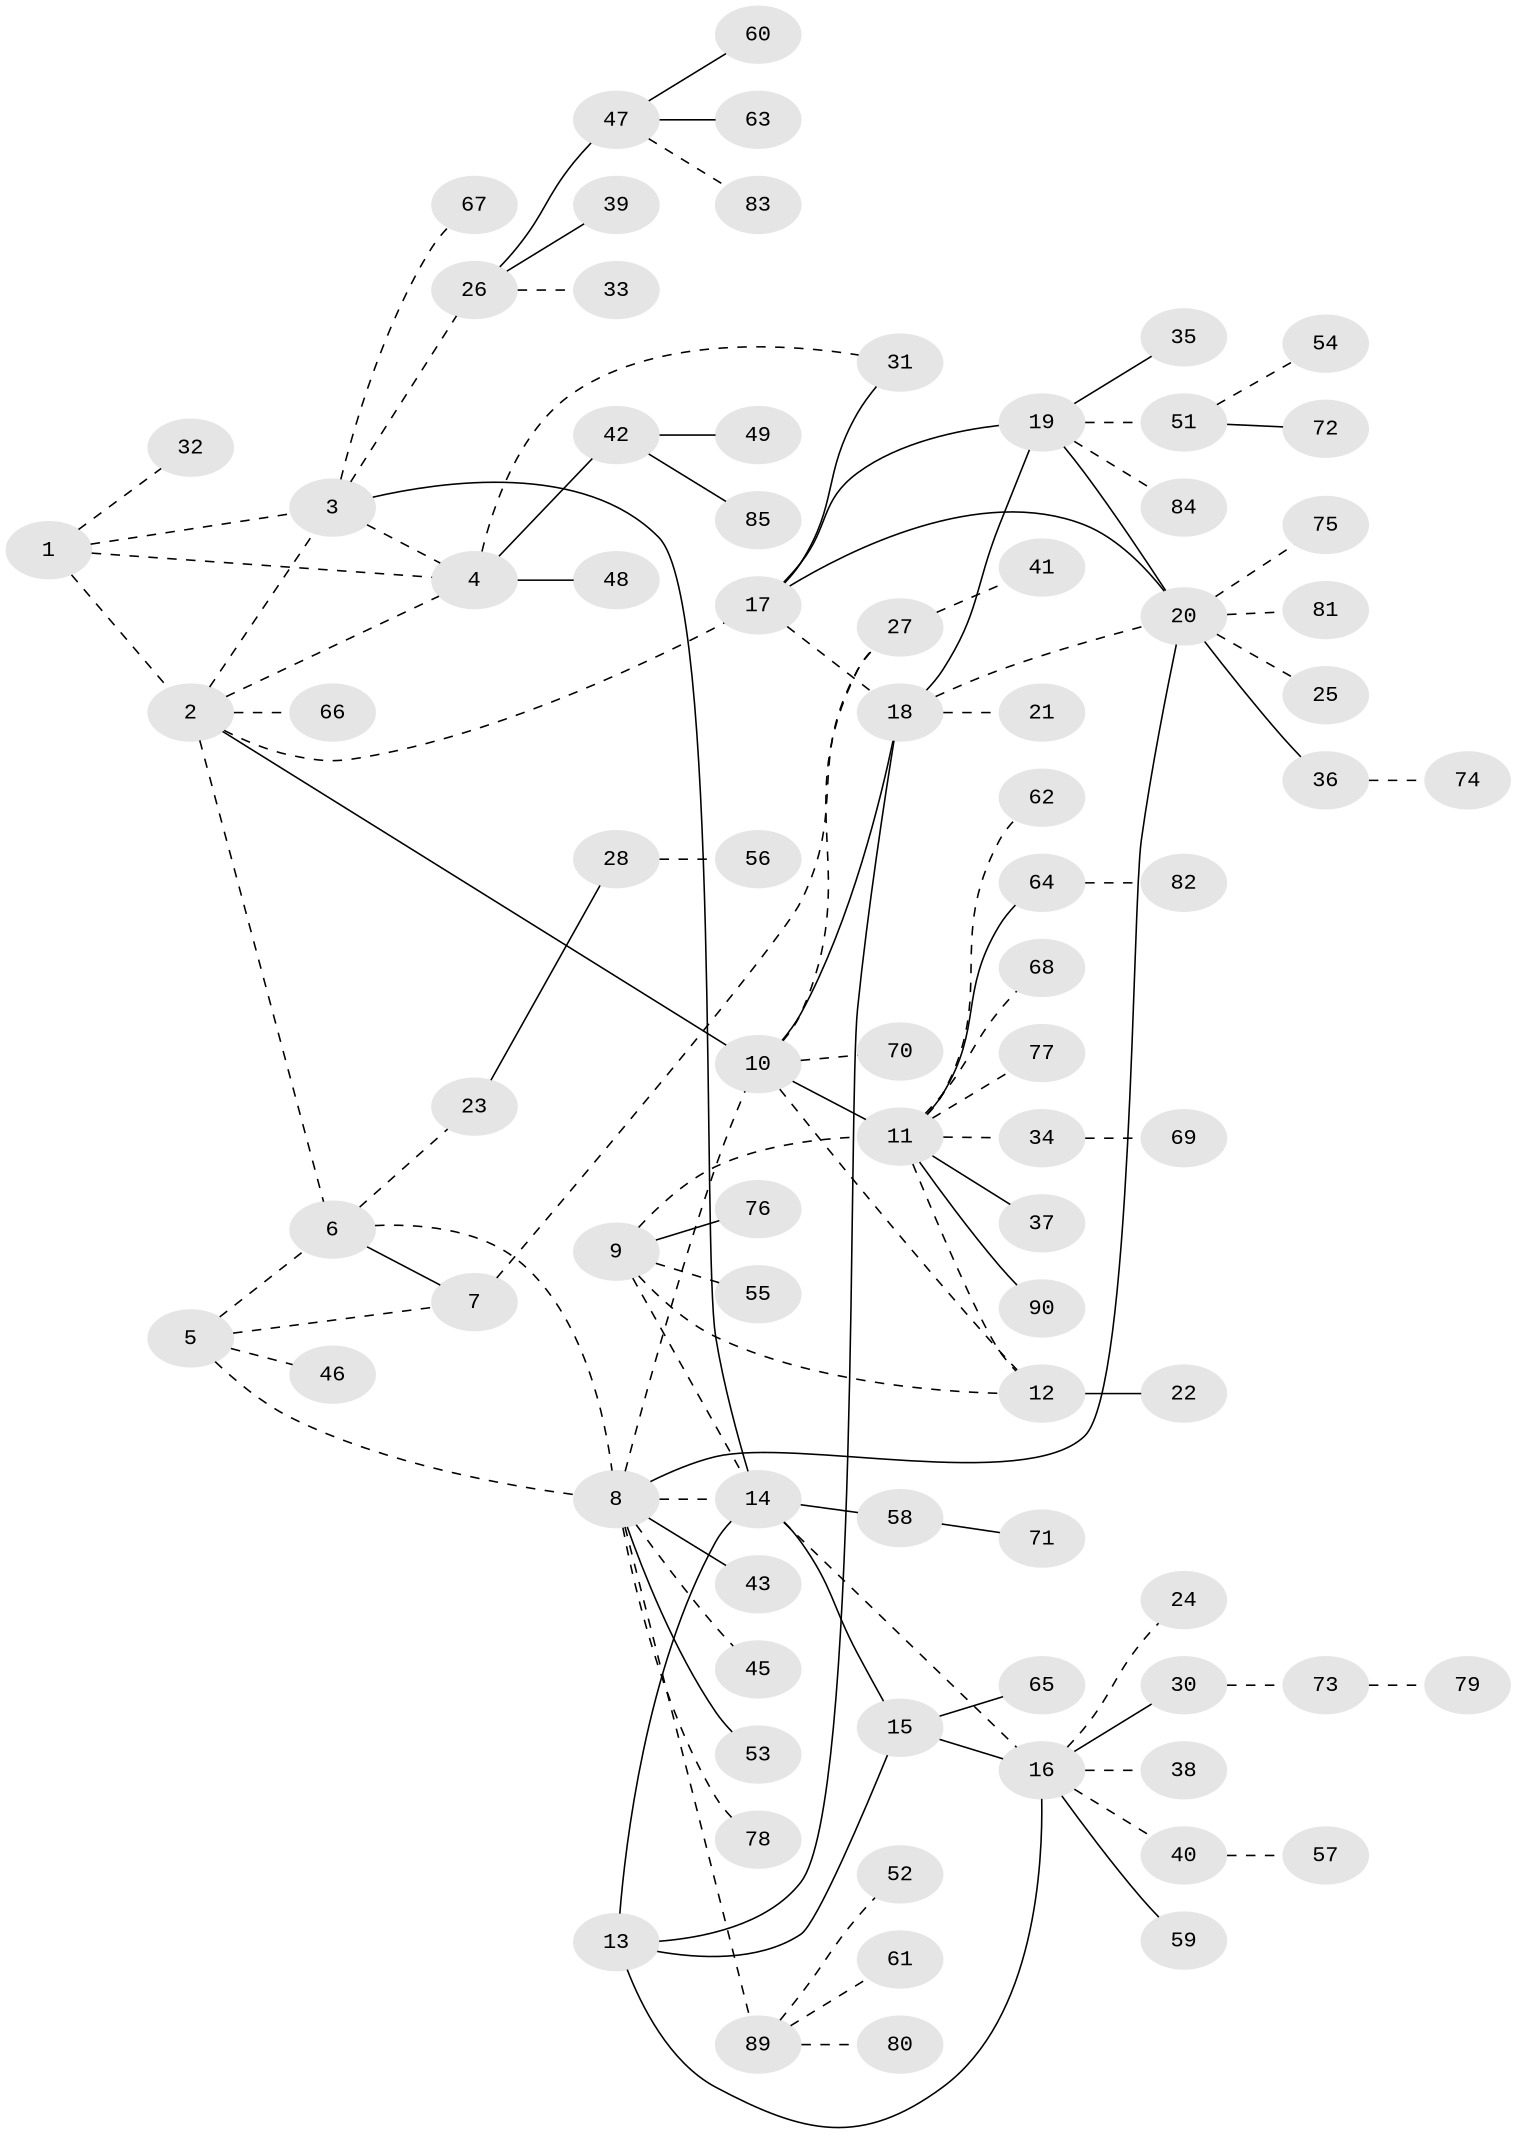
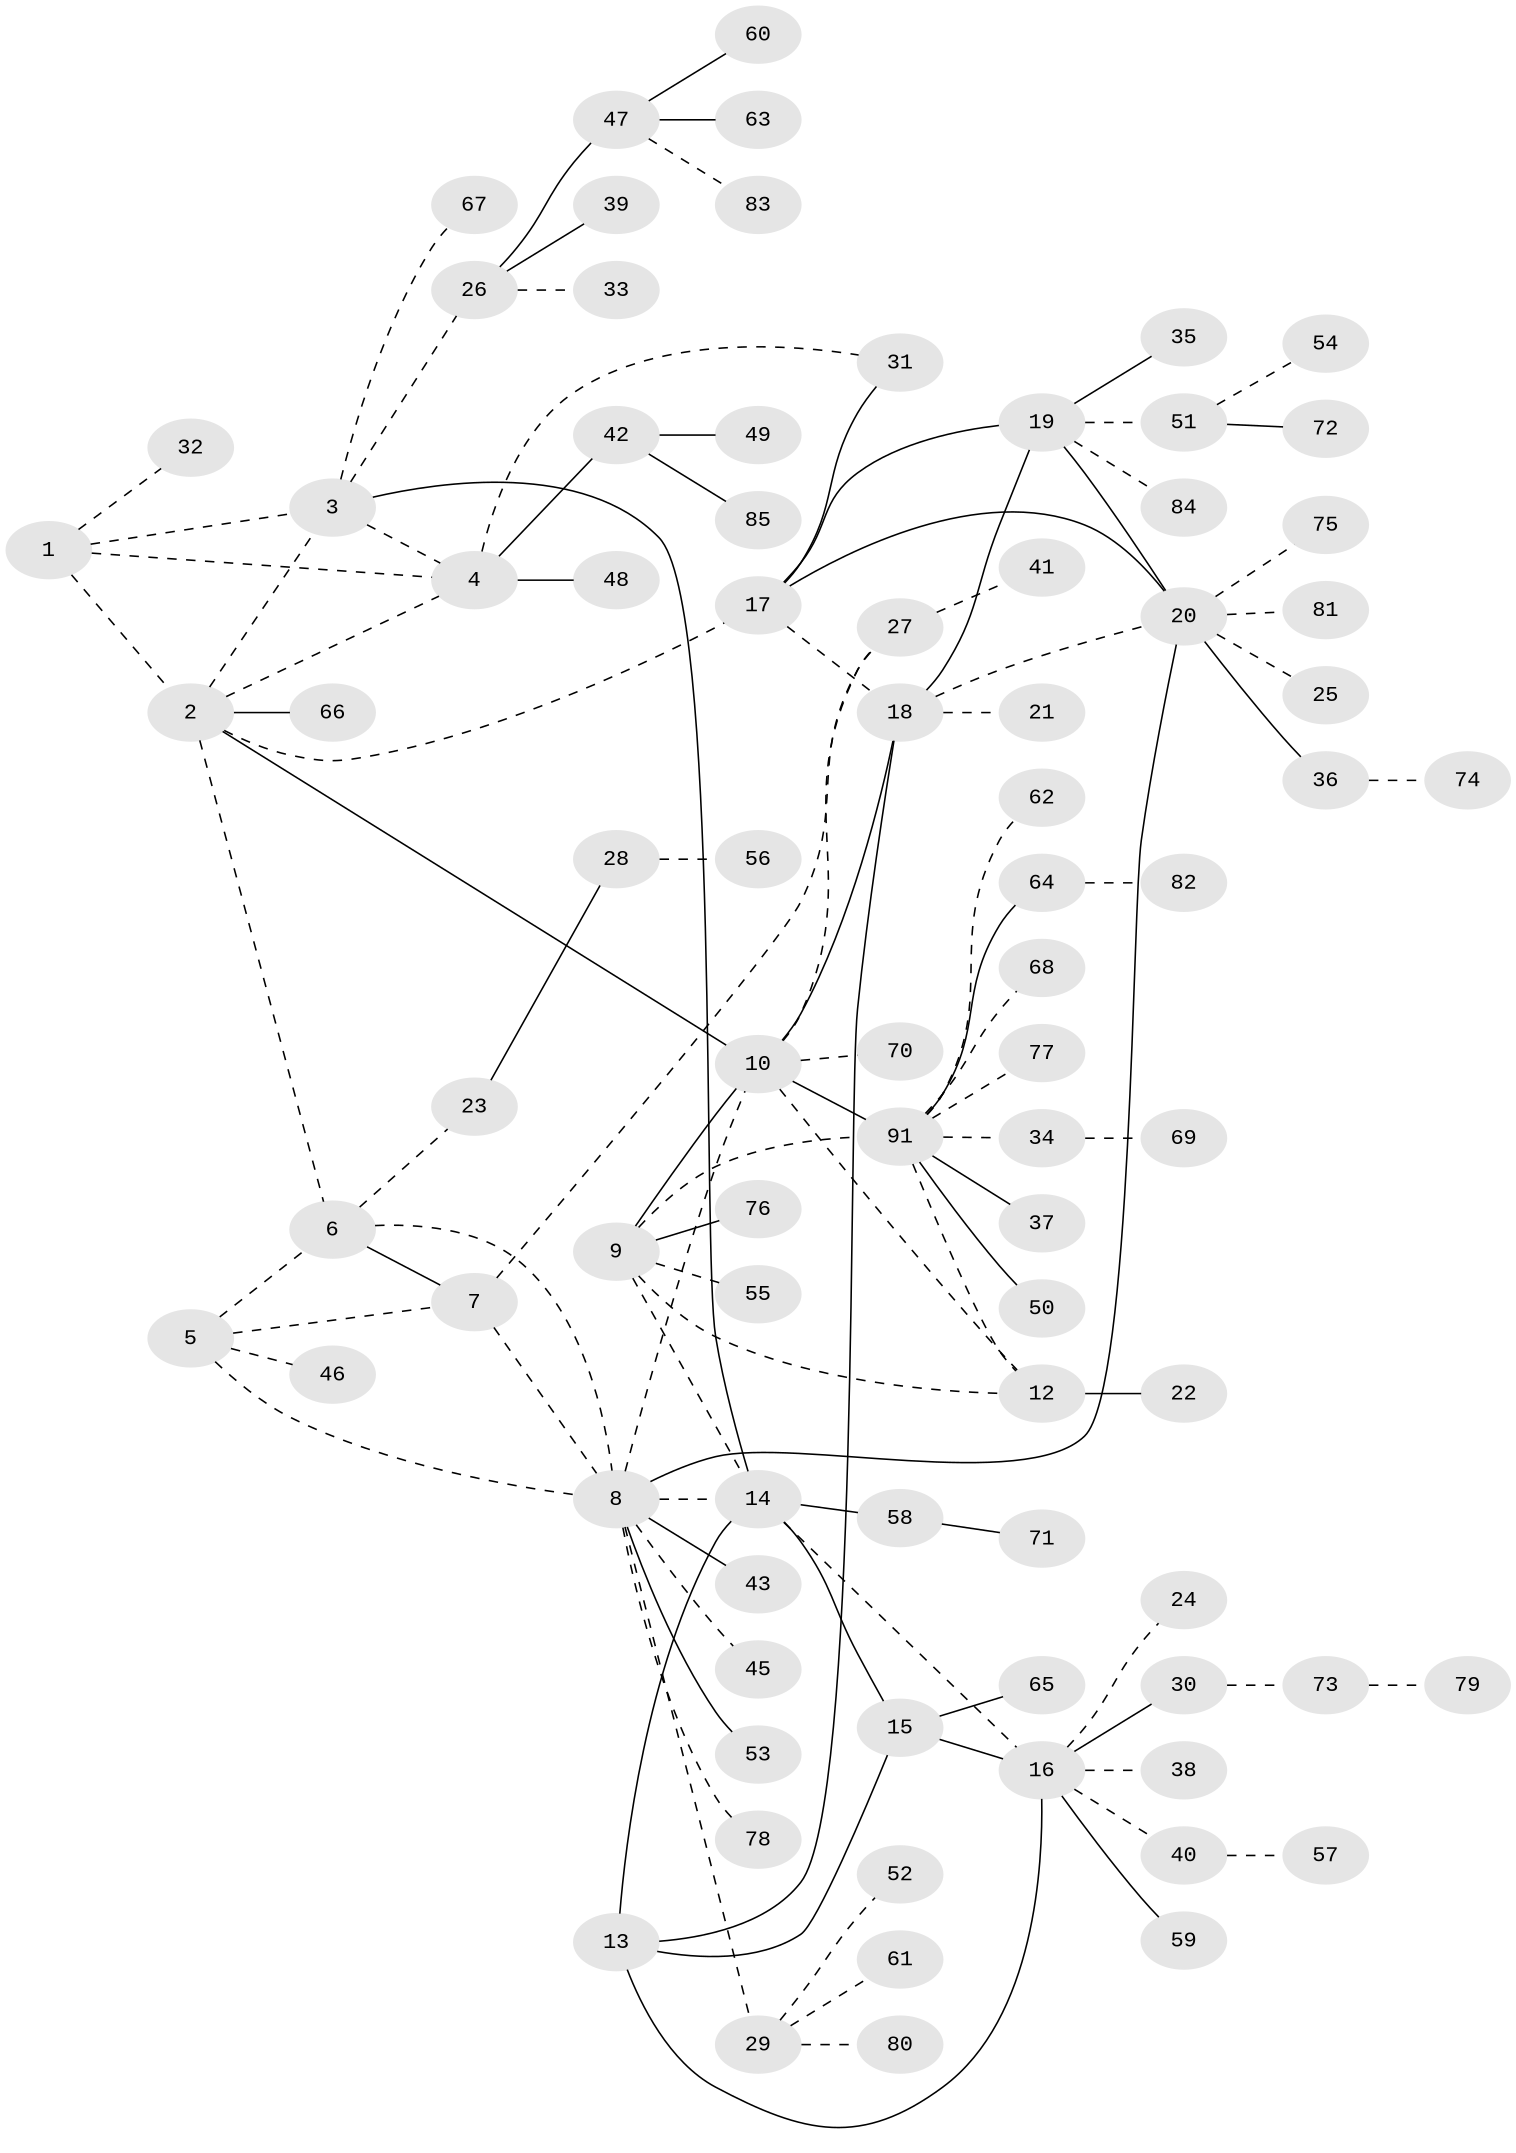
edge "2" -- "66": style dashed -> solid
node "11": label "11" -> "91"
edge "10" -- "9": added
node "90": label "90" -> "50"
edge "7" -- "8": added
node "89": label "89" -> "29"
